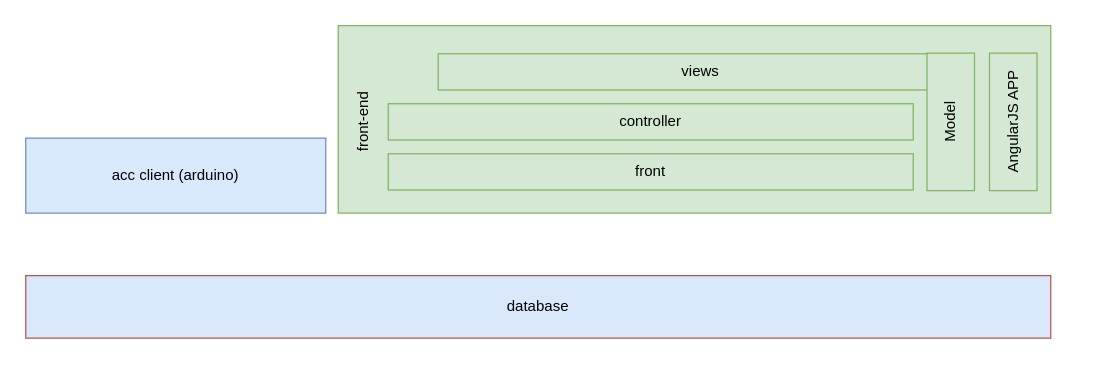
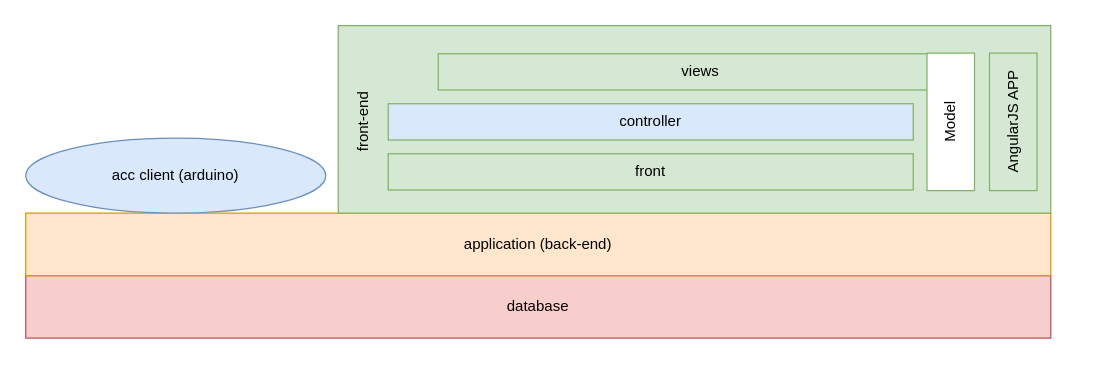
node "controller": fillcolor #d5e8d4 -> #dae8fc
node "Model": fillcolor #d5e8d4 -> #ffffff
node "acc client (arduino)": shape rectangle -> ellipse
node "application (back-end)": added
node "database": fillcolor #dae8fc -> #f8cecc
